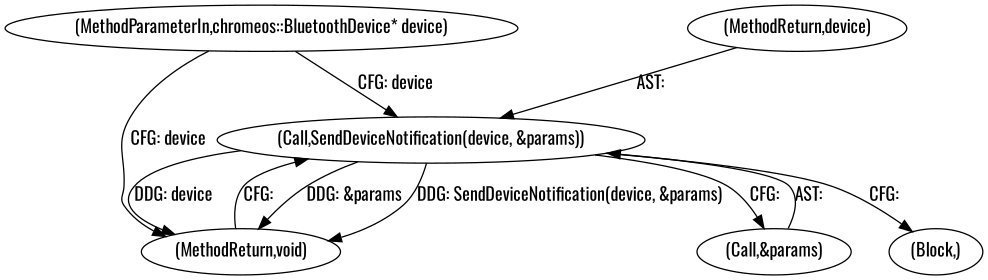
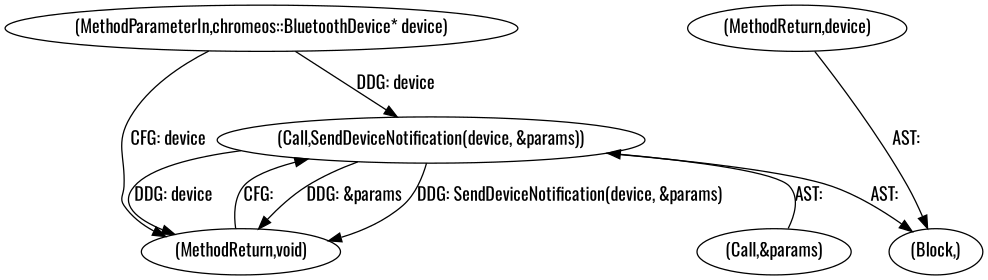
edge "(MethodReturn,device)" -> "(Call,SendDeviceNotification(device, &params))": now "(MethodReturn,device)" -> "(Block,)"
edge "(MethodParameterIn,chromeos::BluetoothDevice* device)" -> "(Call,SendDeviceNotification(device, &params))": label "CFG: device" -> "DDG: device"
edge "(Call,SendDeviceNotification(device, &params))" -> "(Call,&params)": removed, label "CFG:"
edge "(Call,SendDeviceNotification(device, &params))" -> "(Block,)": label "CFG: " -> "AST: "
